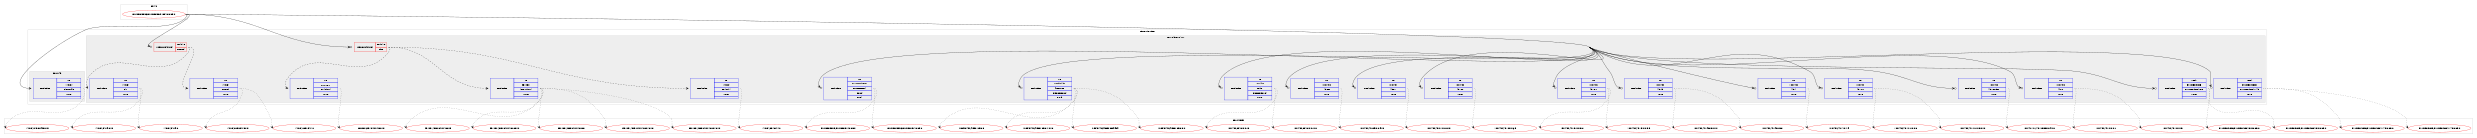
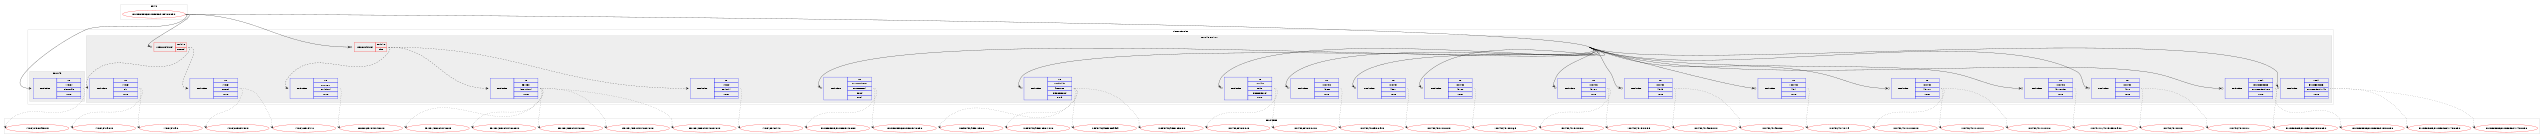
node "x11-libs/libXmu-1.1.1": added
